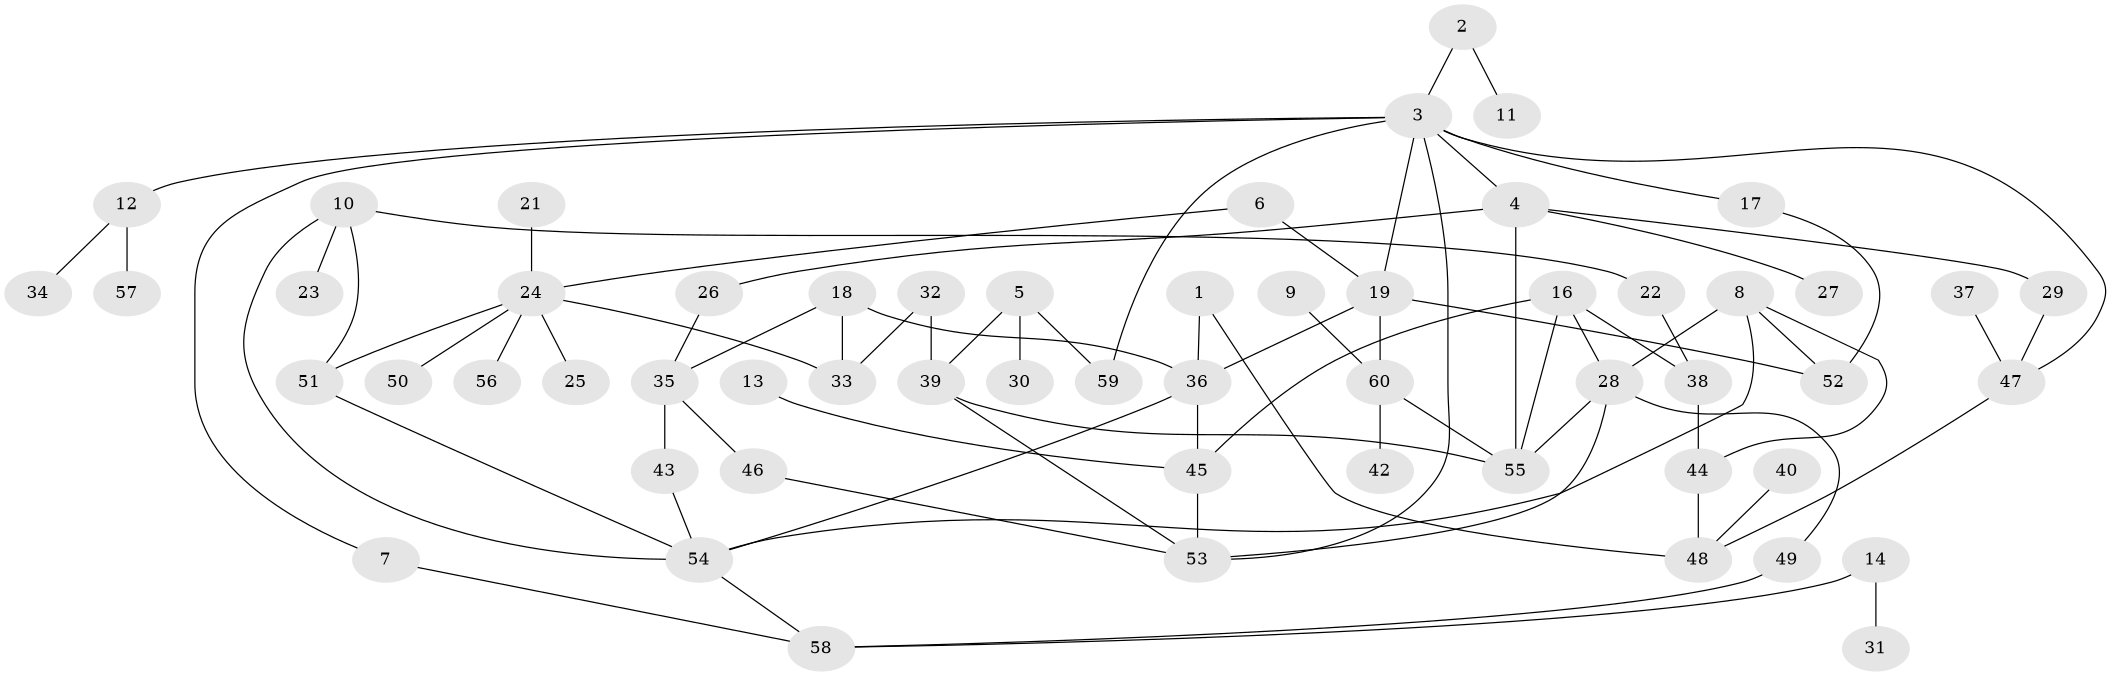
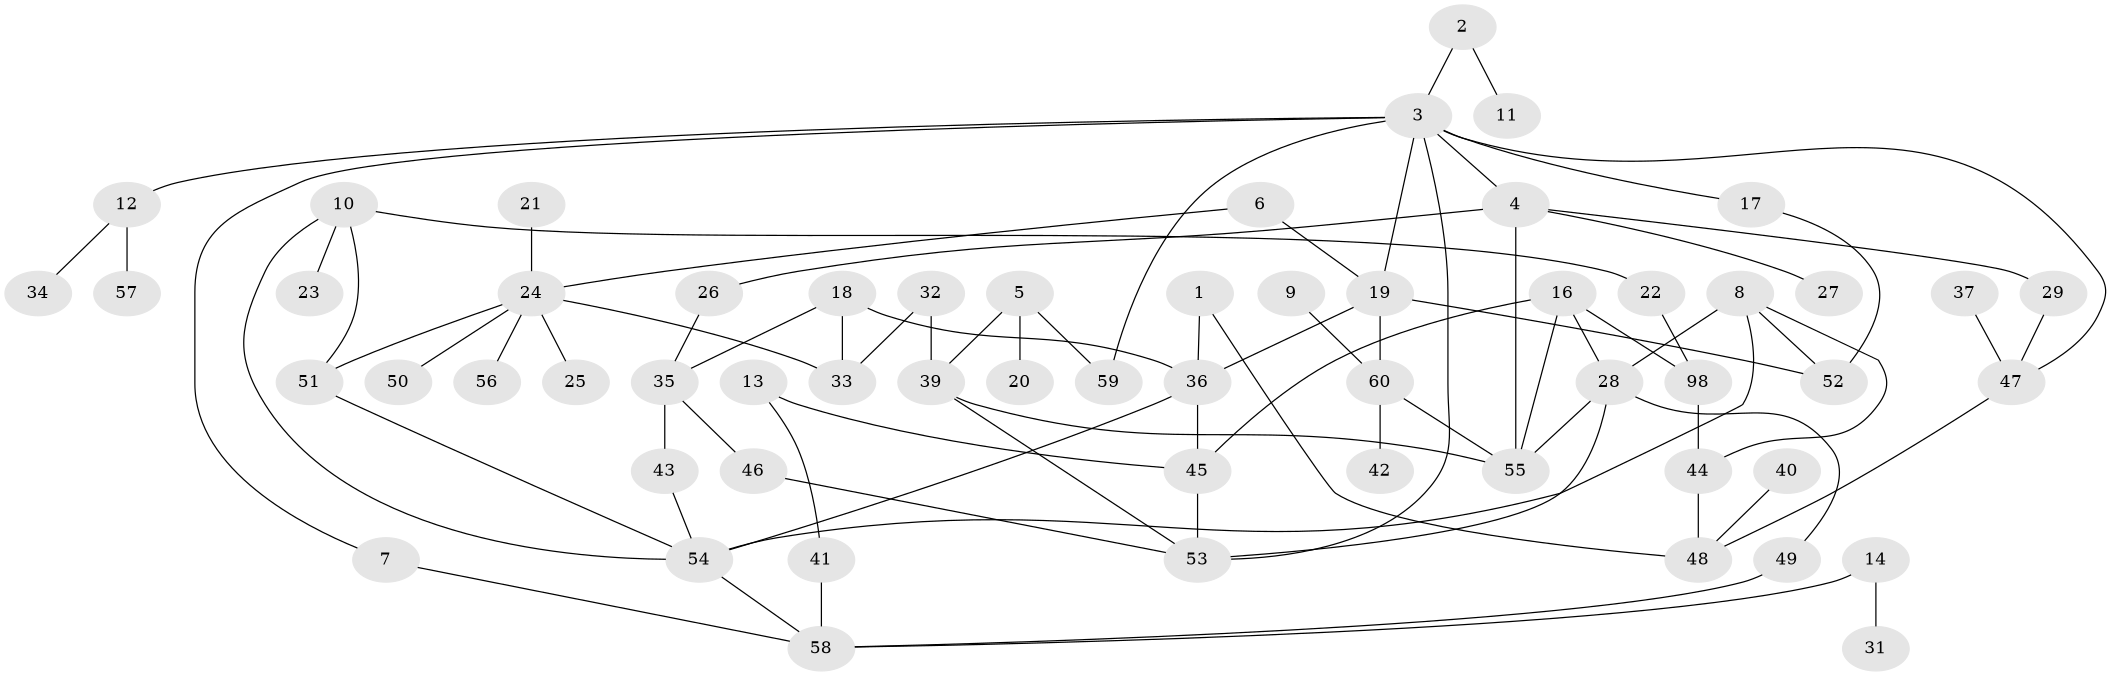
node "30": label "30" -> "20"
node "38": label "38" -> "98"
node "41": added
